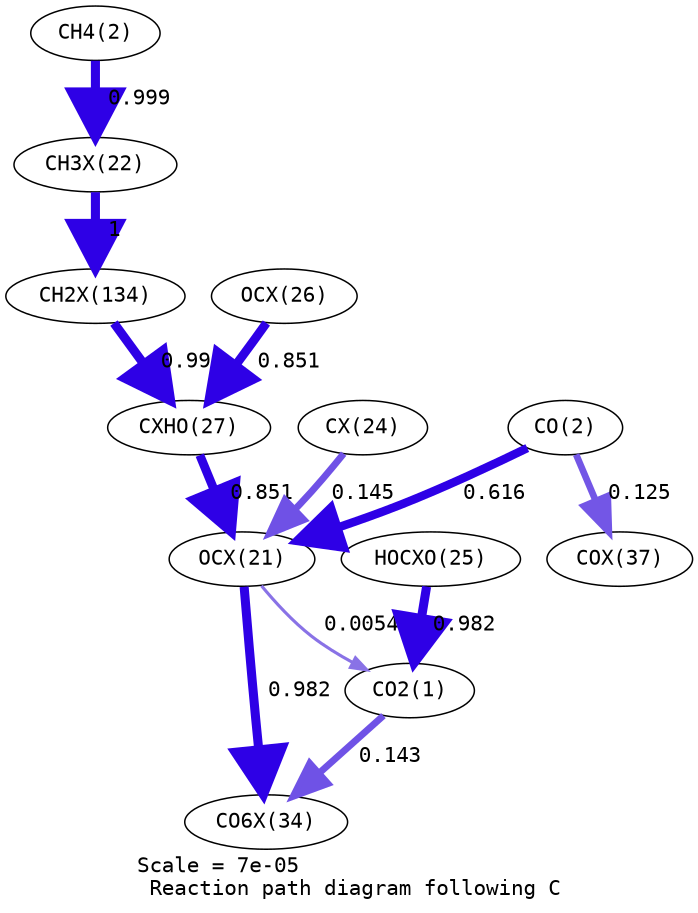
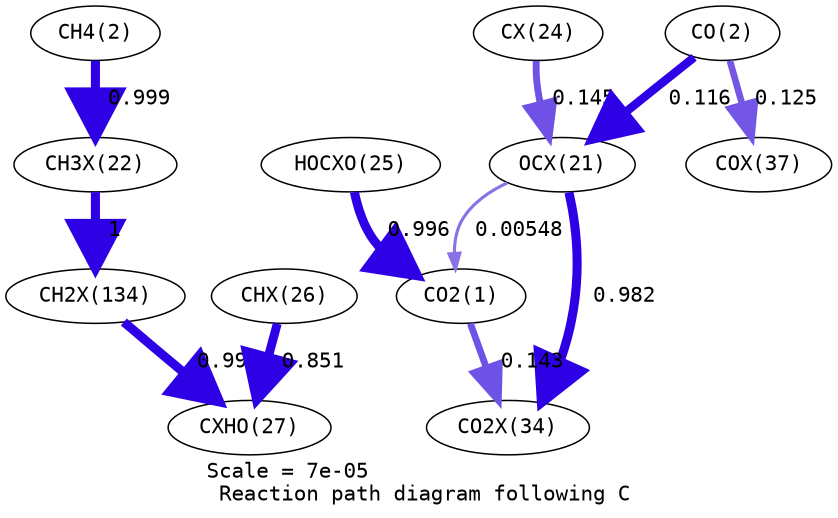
node "OCX(26)": label "OCX(26)" -> "CHX(26)"
edge "CXHO(27)" -> "OCX(21)": removed, label "0.851"
edge "CO(2)" -> "OCX(21)": label " 0.616" -> " 0.116"
edge "HOCXO(25)" -> "CO2(1)": label " 0.982" -> " 0.996"
node "CO6X(34)": label "CO6X(34)" -> "CO2X(34)"
